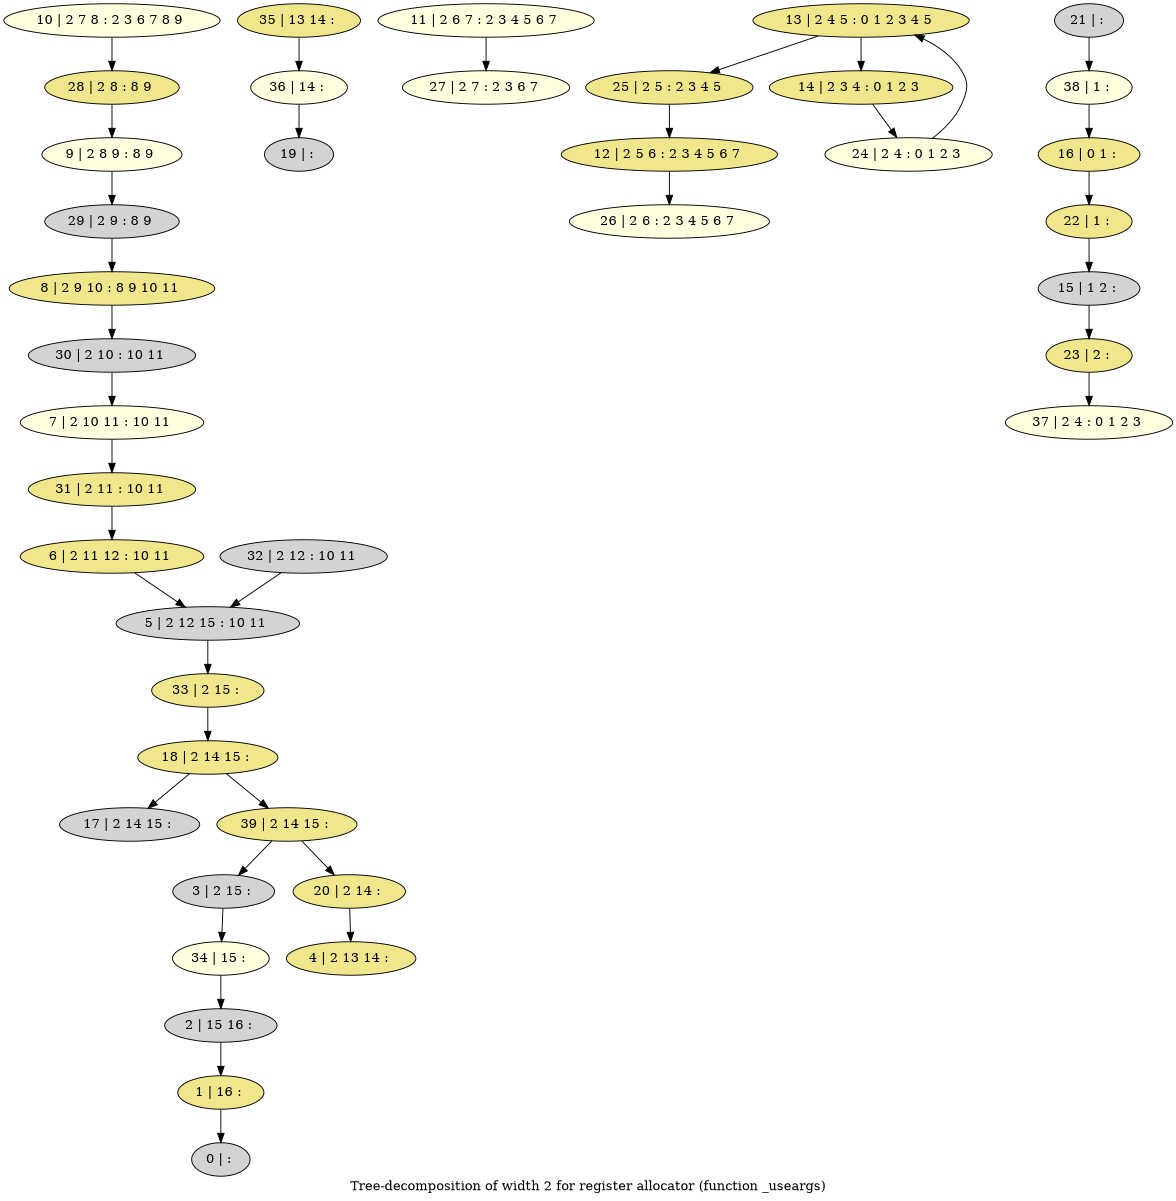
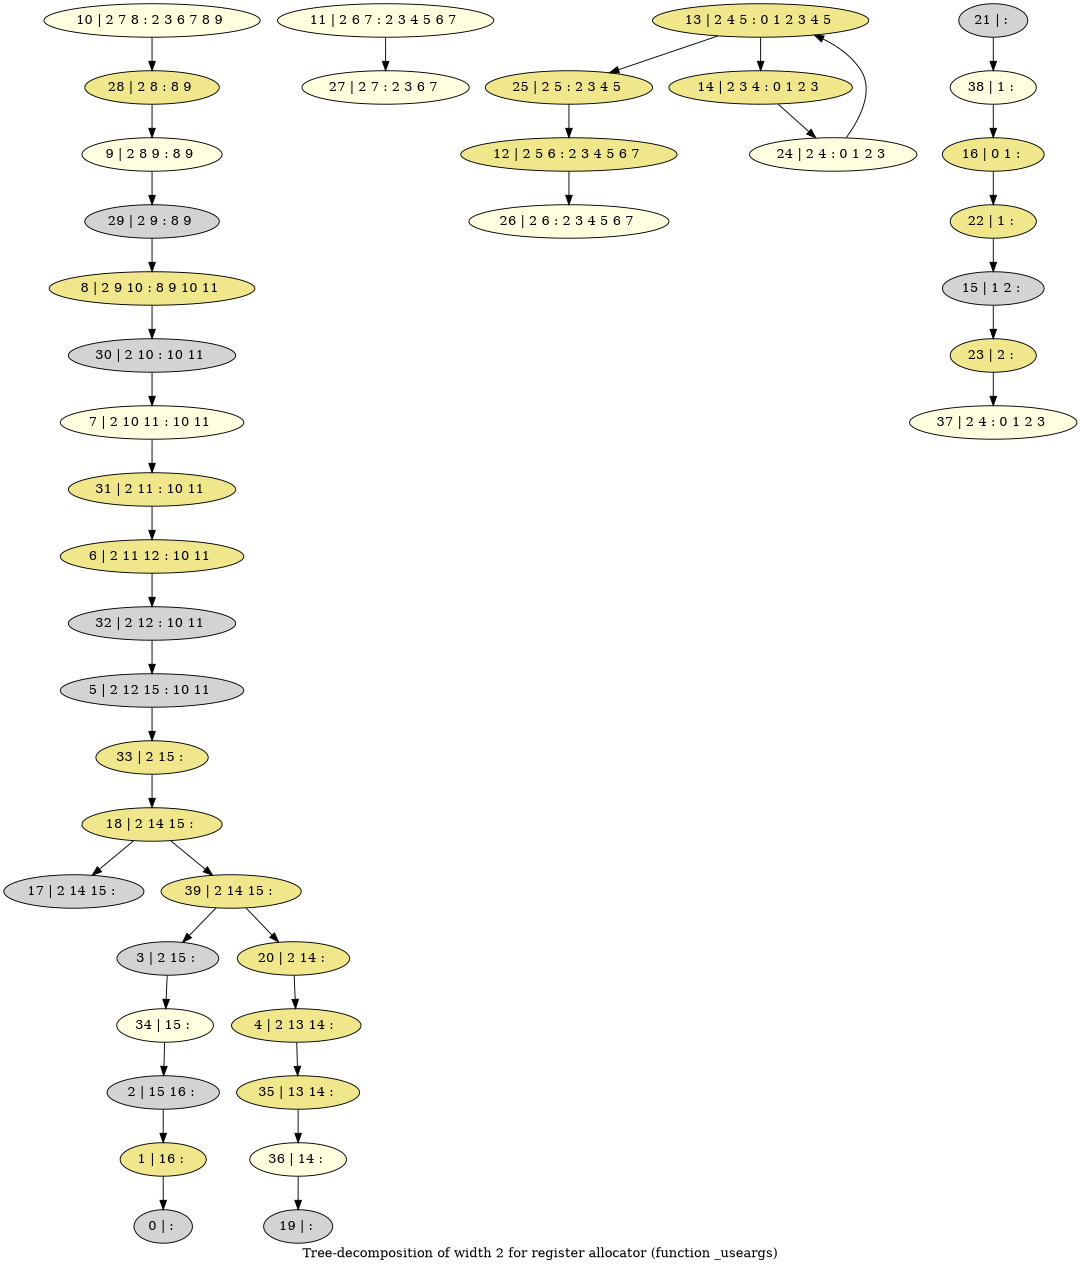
edge "6 | 2 11 12 : 10 11" -> "5 | 2 12 15 : 10 11": now "6 | 2 11 12 : 10 11" -> "32 | 2 12 : 10 11"
edge "4 | 2 13 14 :" -> "35 | 13 14 :": added
